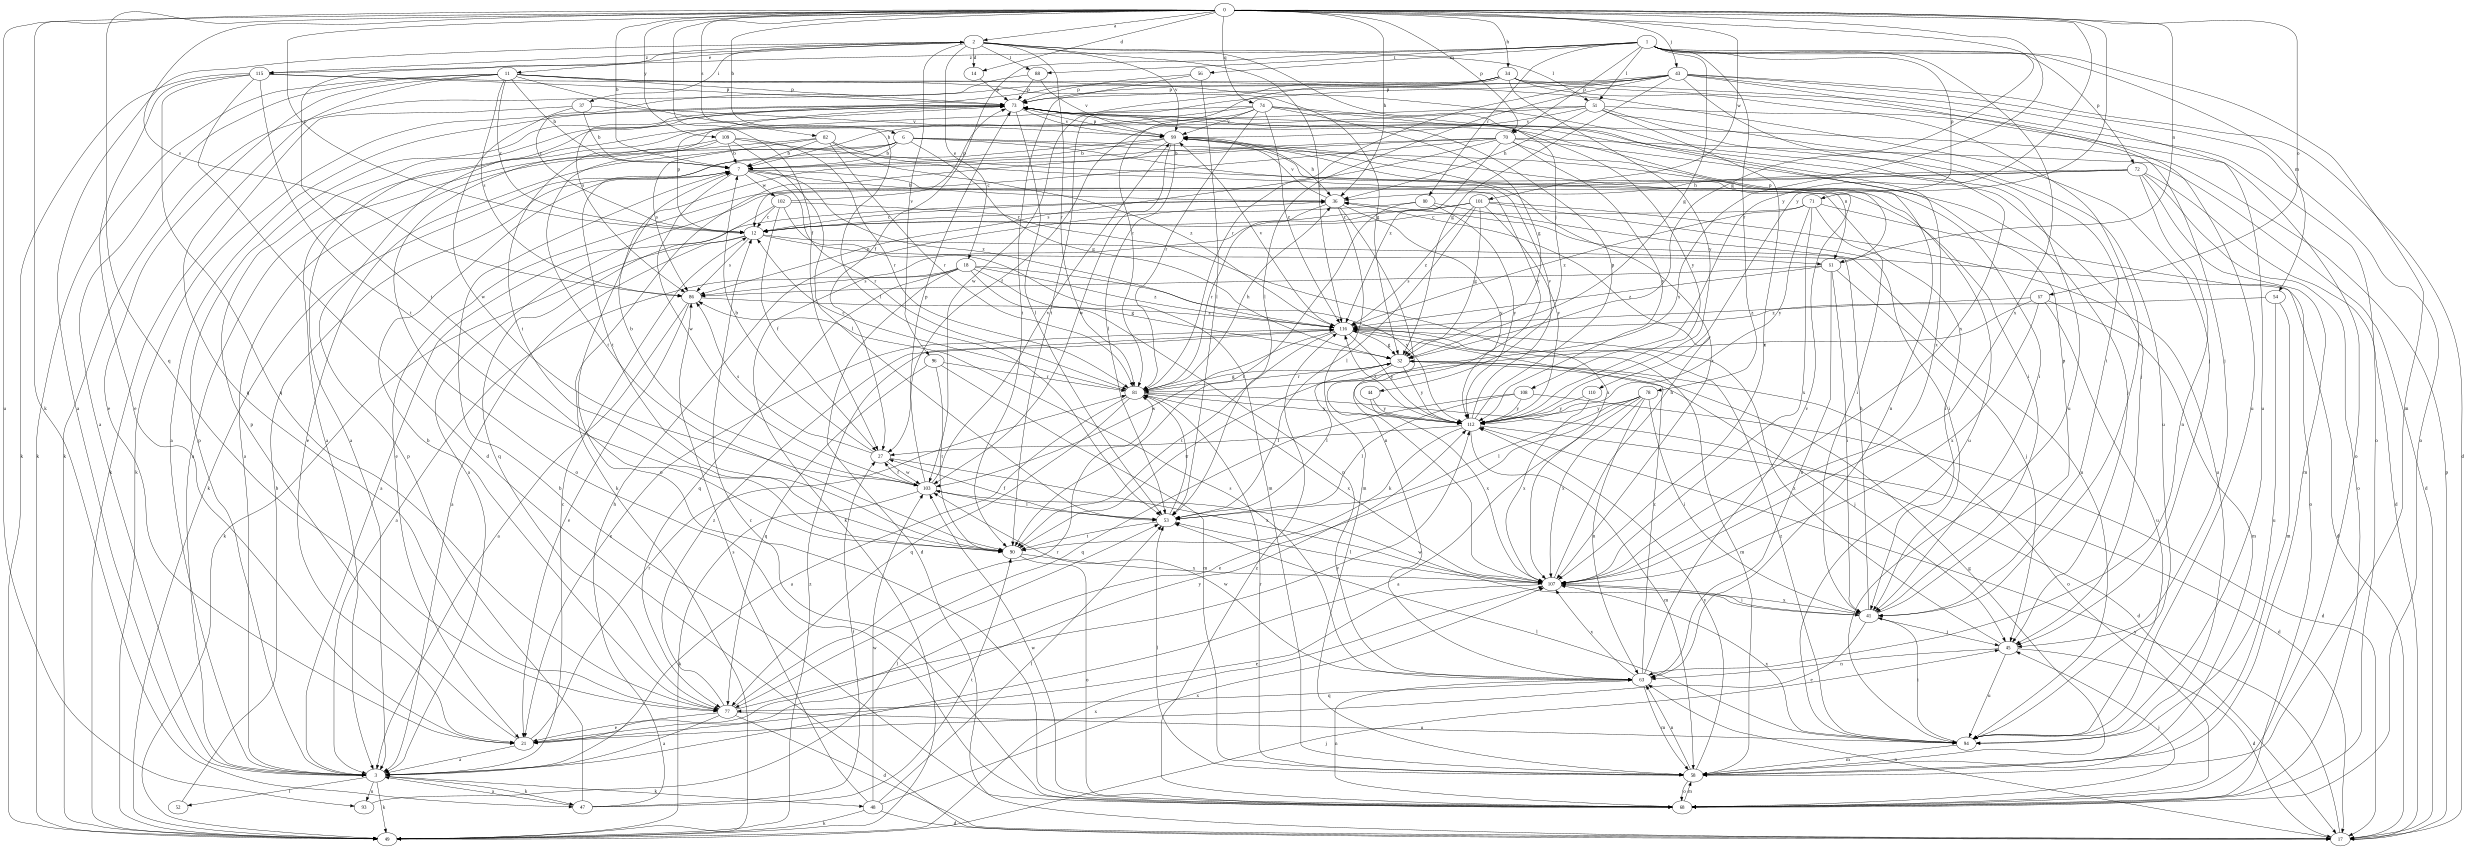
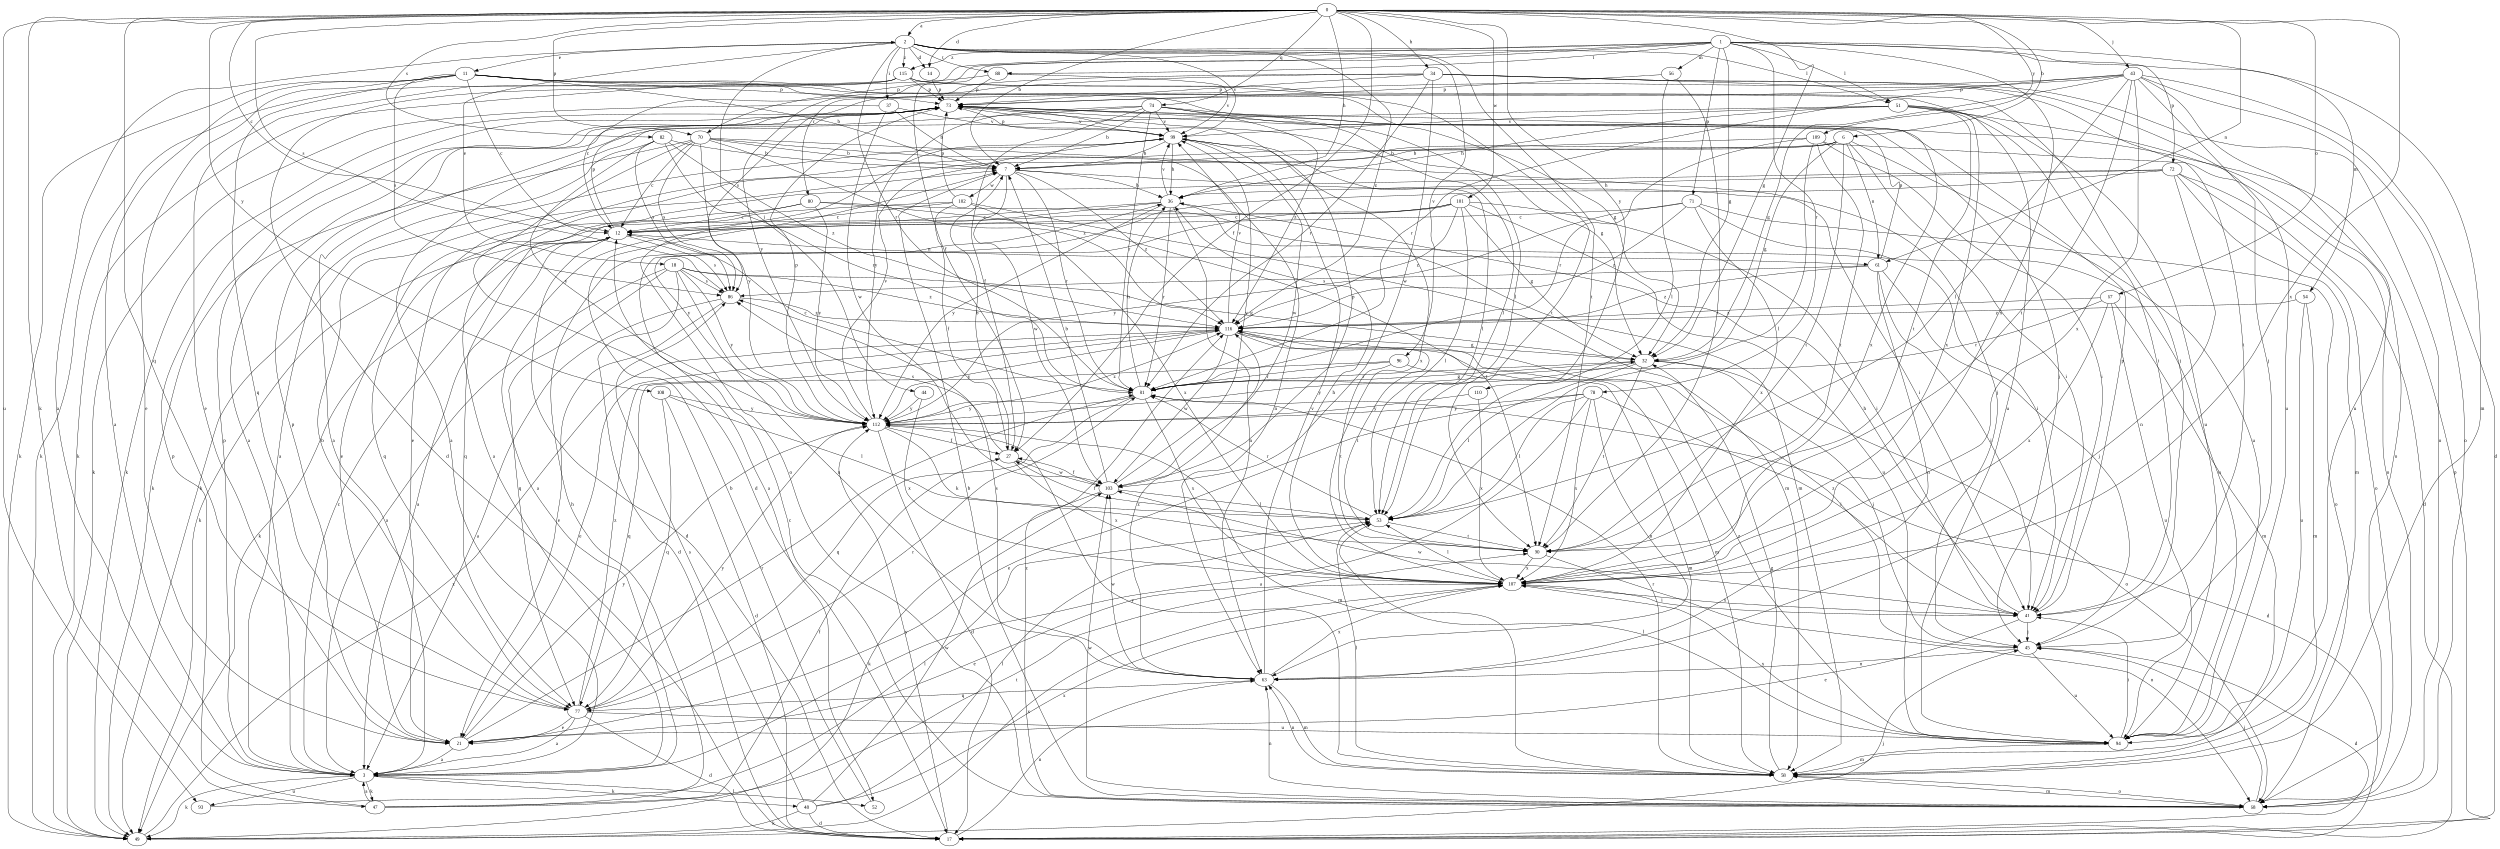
edge "72" -> "3": now "72" -> "52"
edge "115" -> "77": now "80" -> "77"
edge "81" -> "3": removed, label "a"
